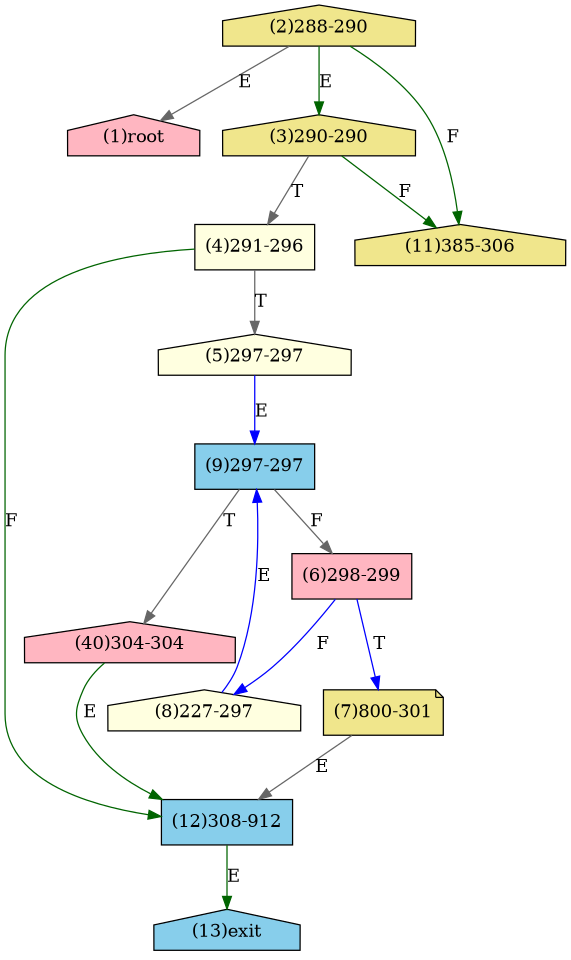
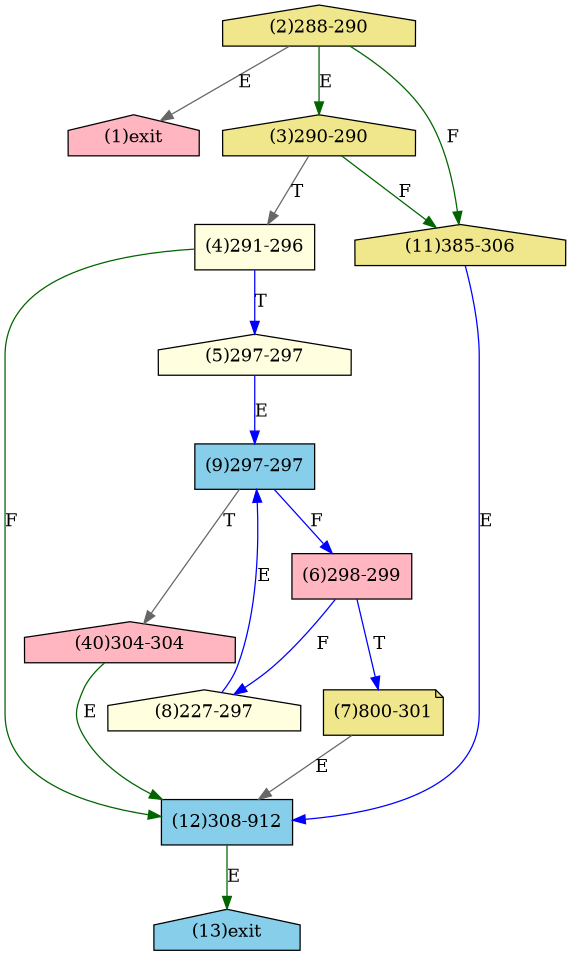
node "(1)root": label "(1)root" -> "(1)exit"
edge "(4)291-296" -> "(5)297-297": color gray40 -> blue
edge "(9)297-297" -> "(6)298-299": color gray40 -> blue
edge "(11)385-306" -> "(12)308-912": added, label "E"
